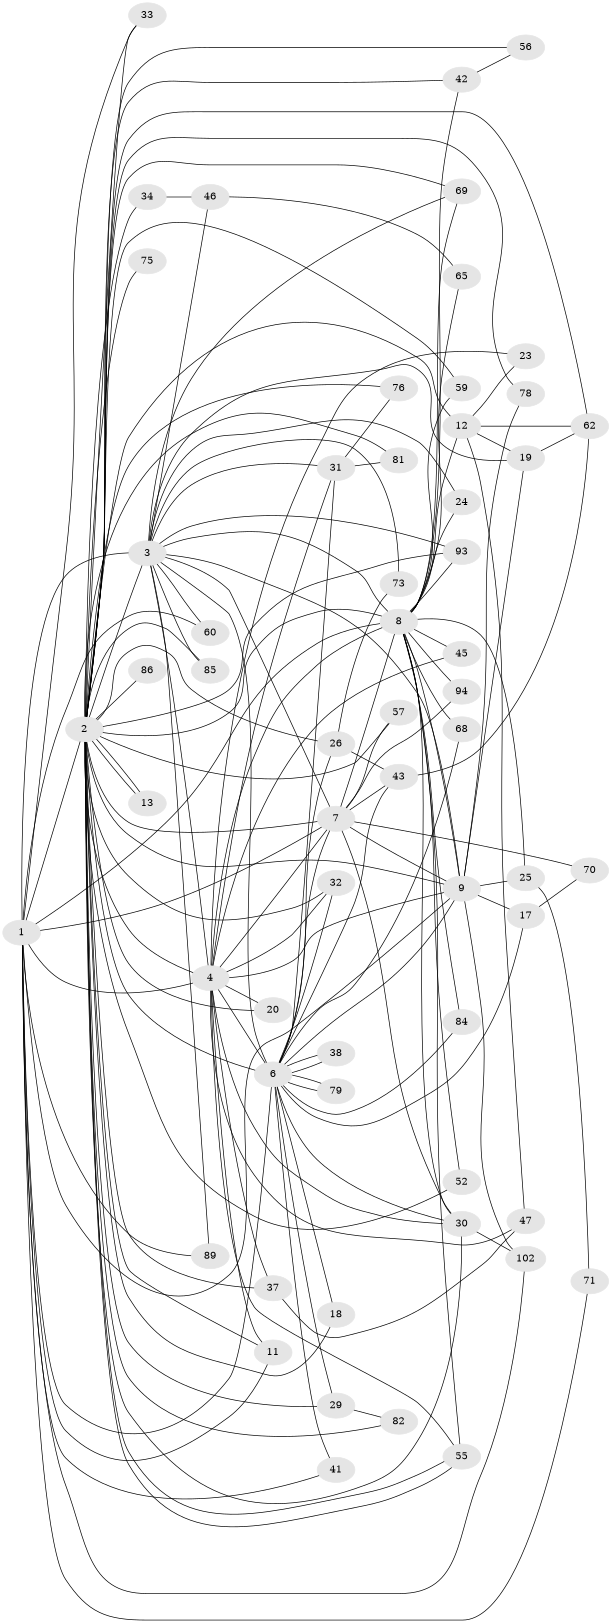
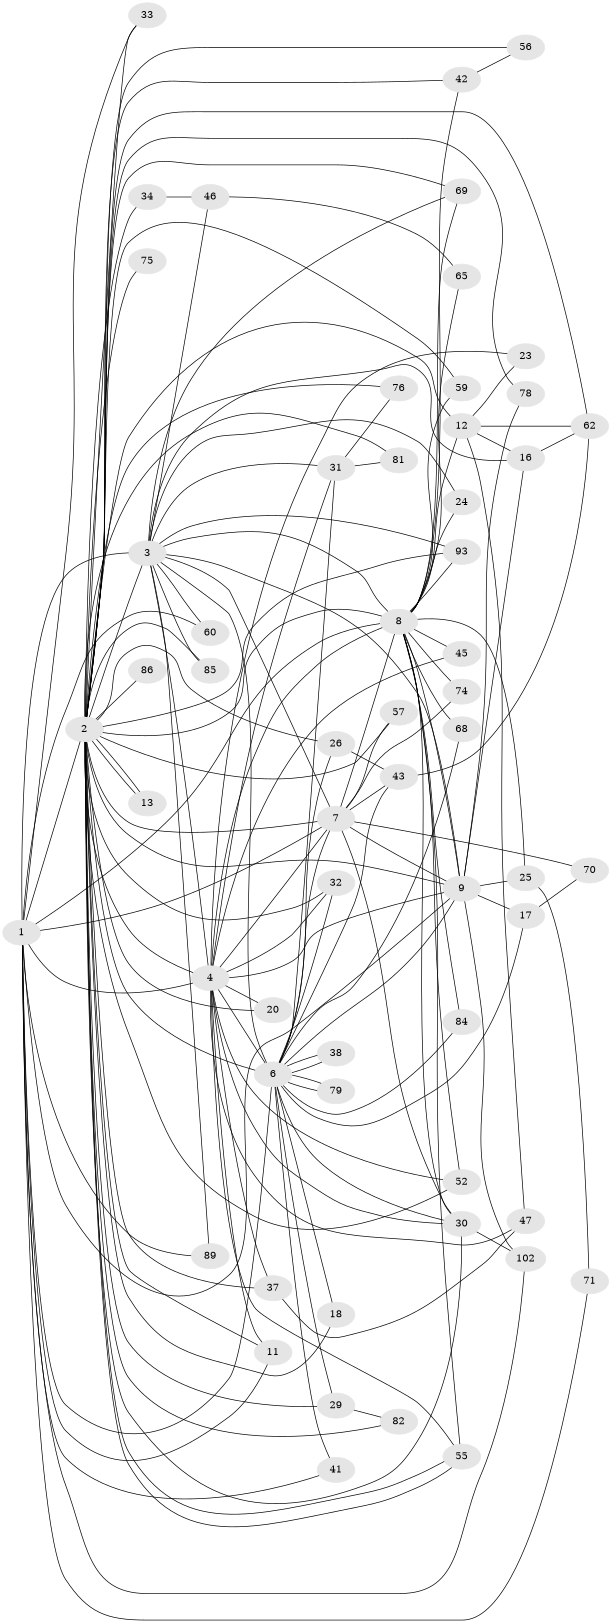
node "19": label "19" -> "16"
node "73": removed
node "94": label "94" -> "74"
edge "4" -- "52": added
